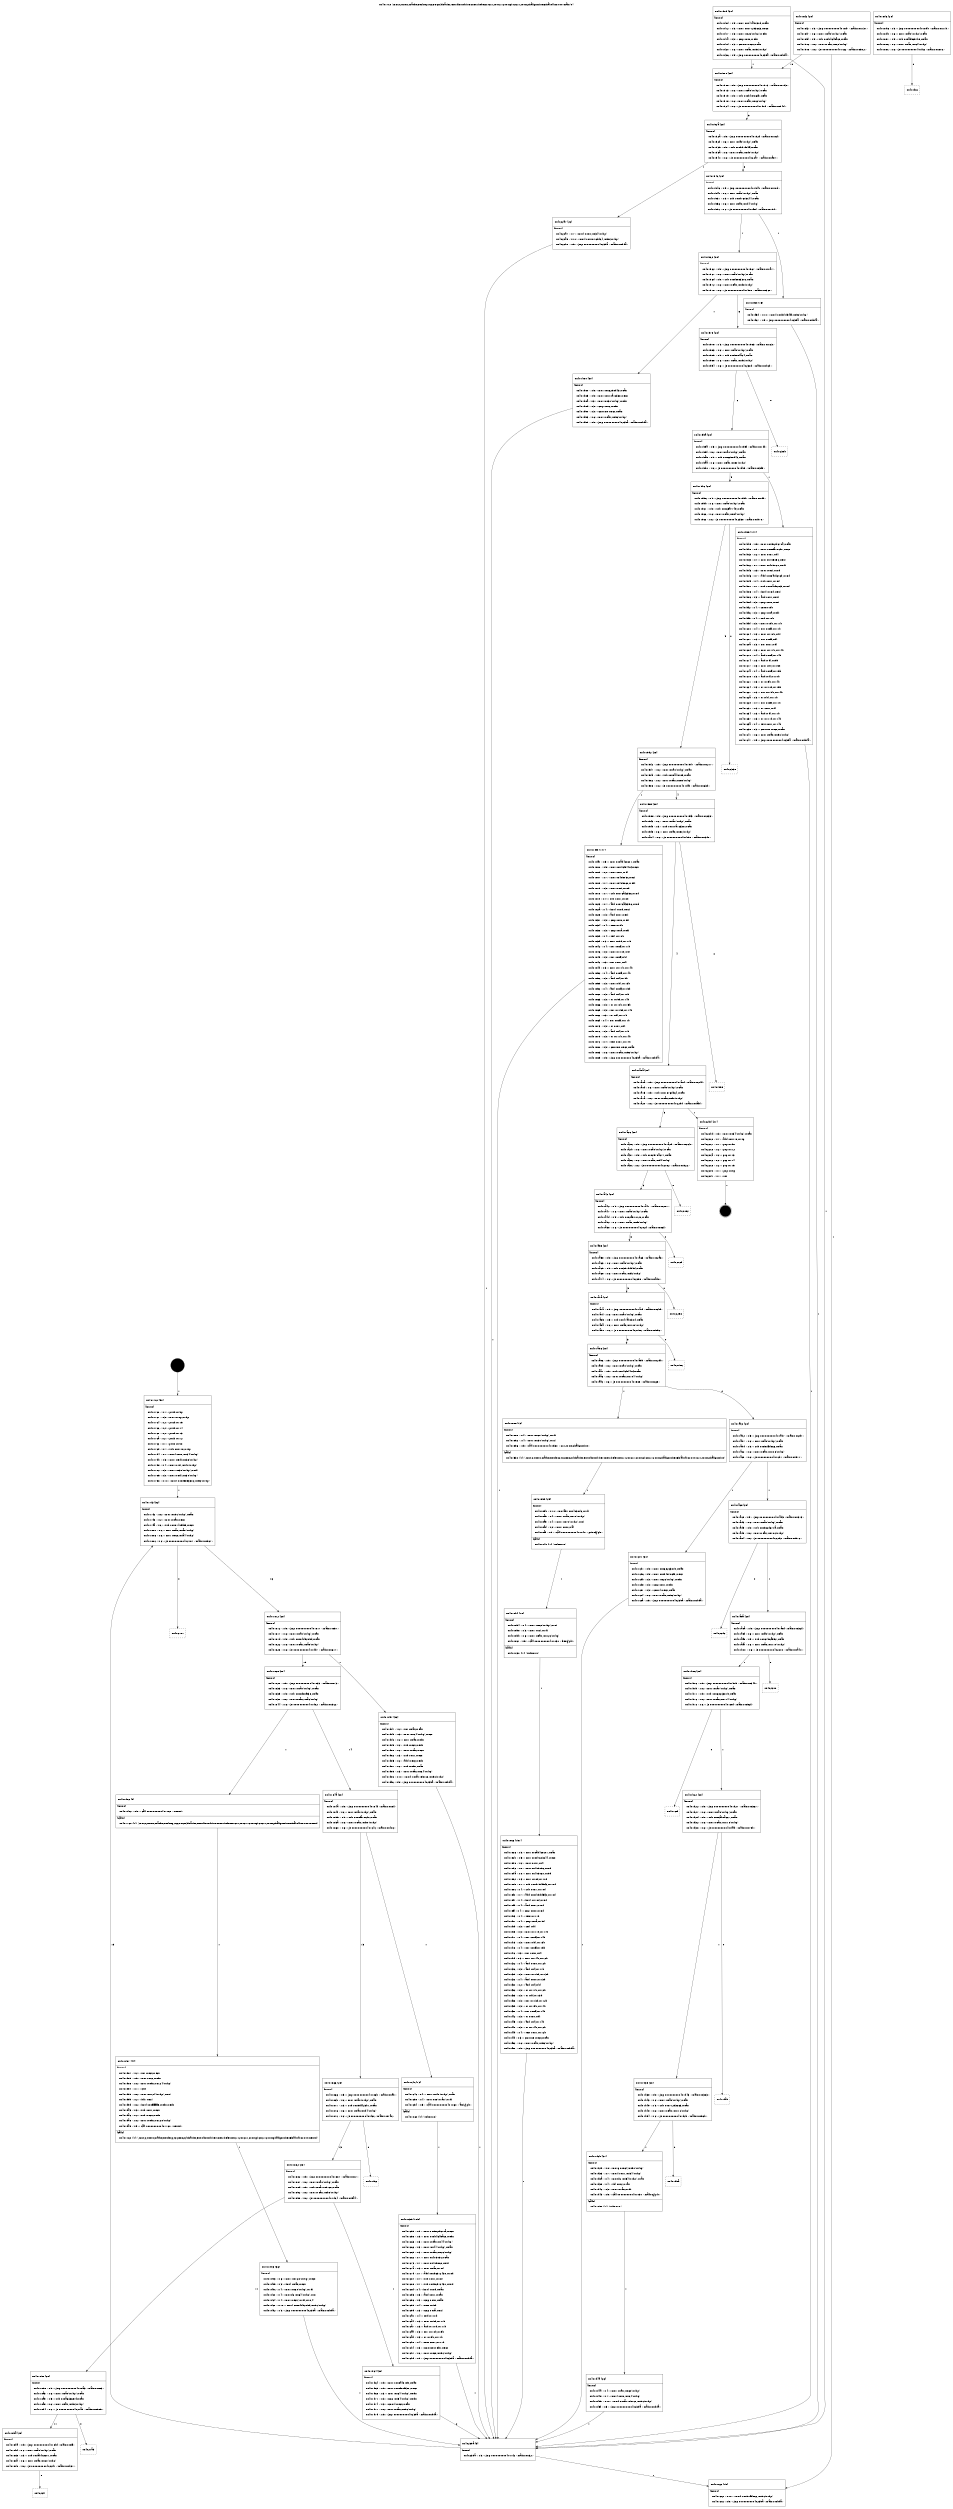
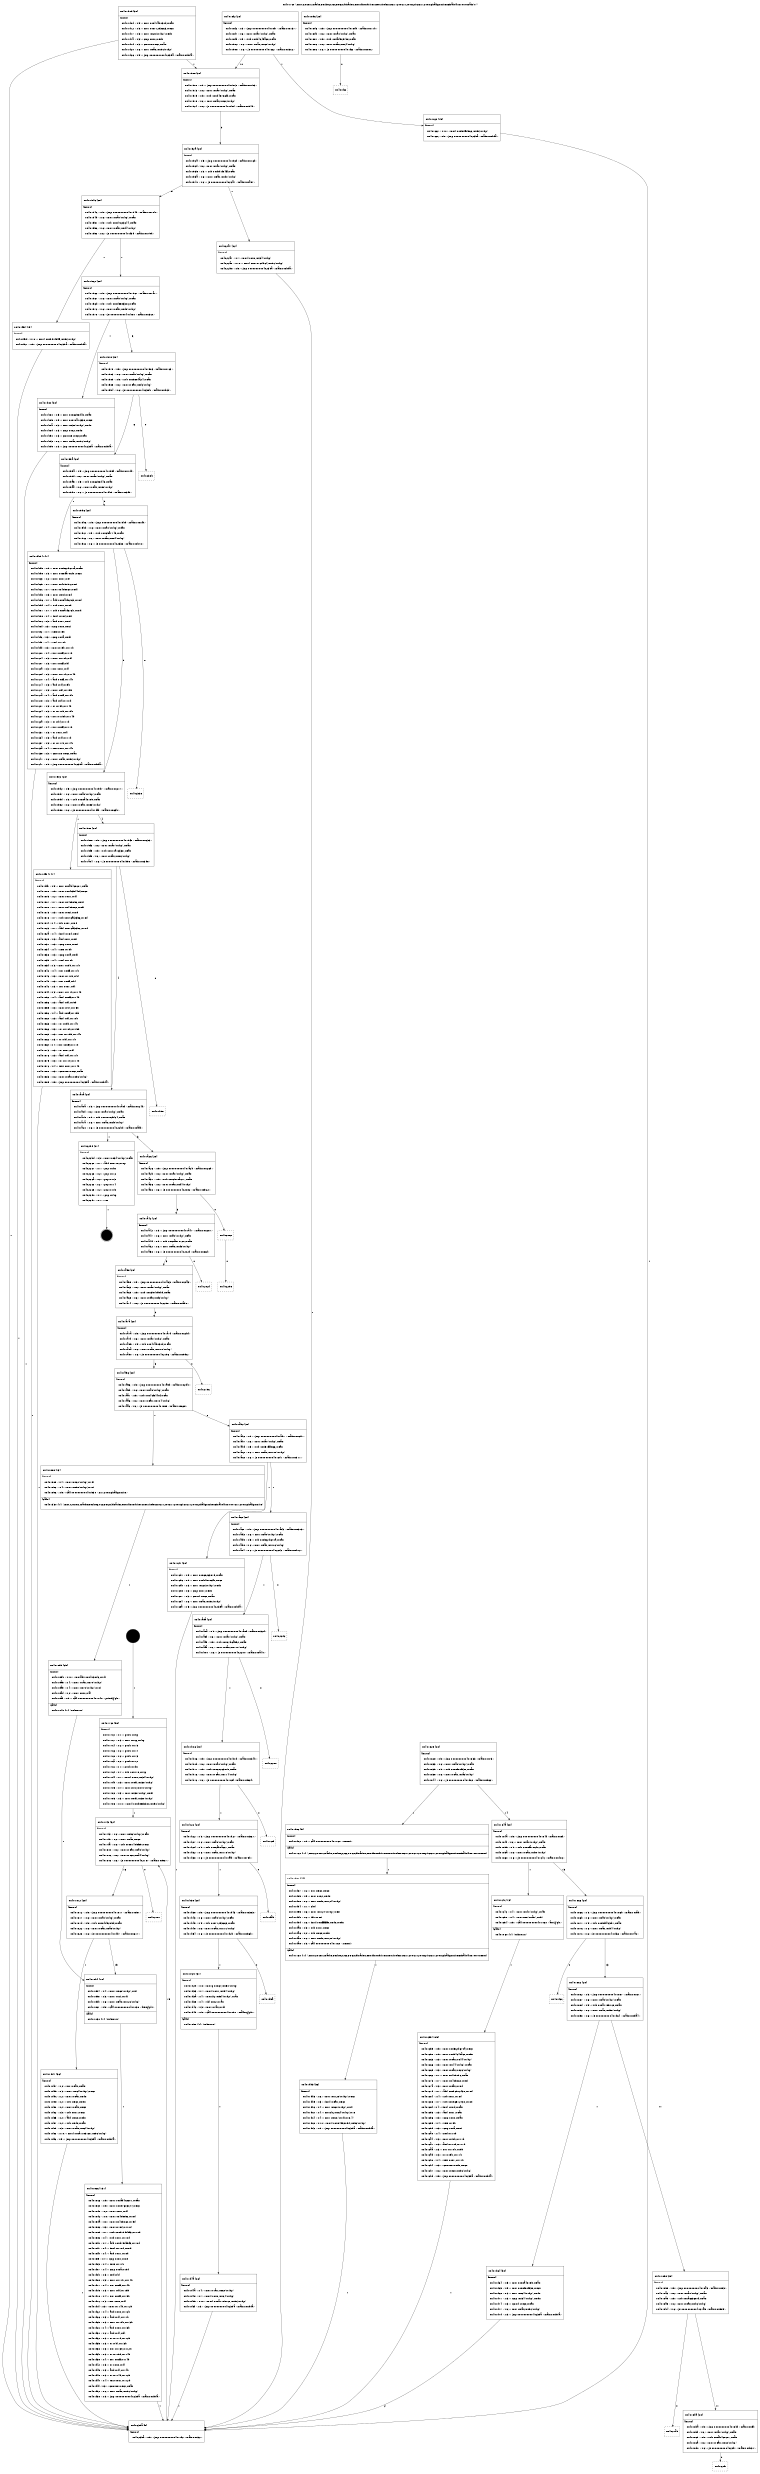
edge "0x401a5e [28]" -> "0x402298": now "0x4020e2" -> "0x402298"
edge "0x401812 [28]" -> "0x40182e [28]": now "0x401812 [28]" -> "0x401eb4 [18]"
edge "0x40239a [5]" -> "0x401cc2 [15]": reversed
